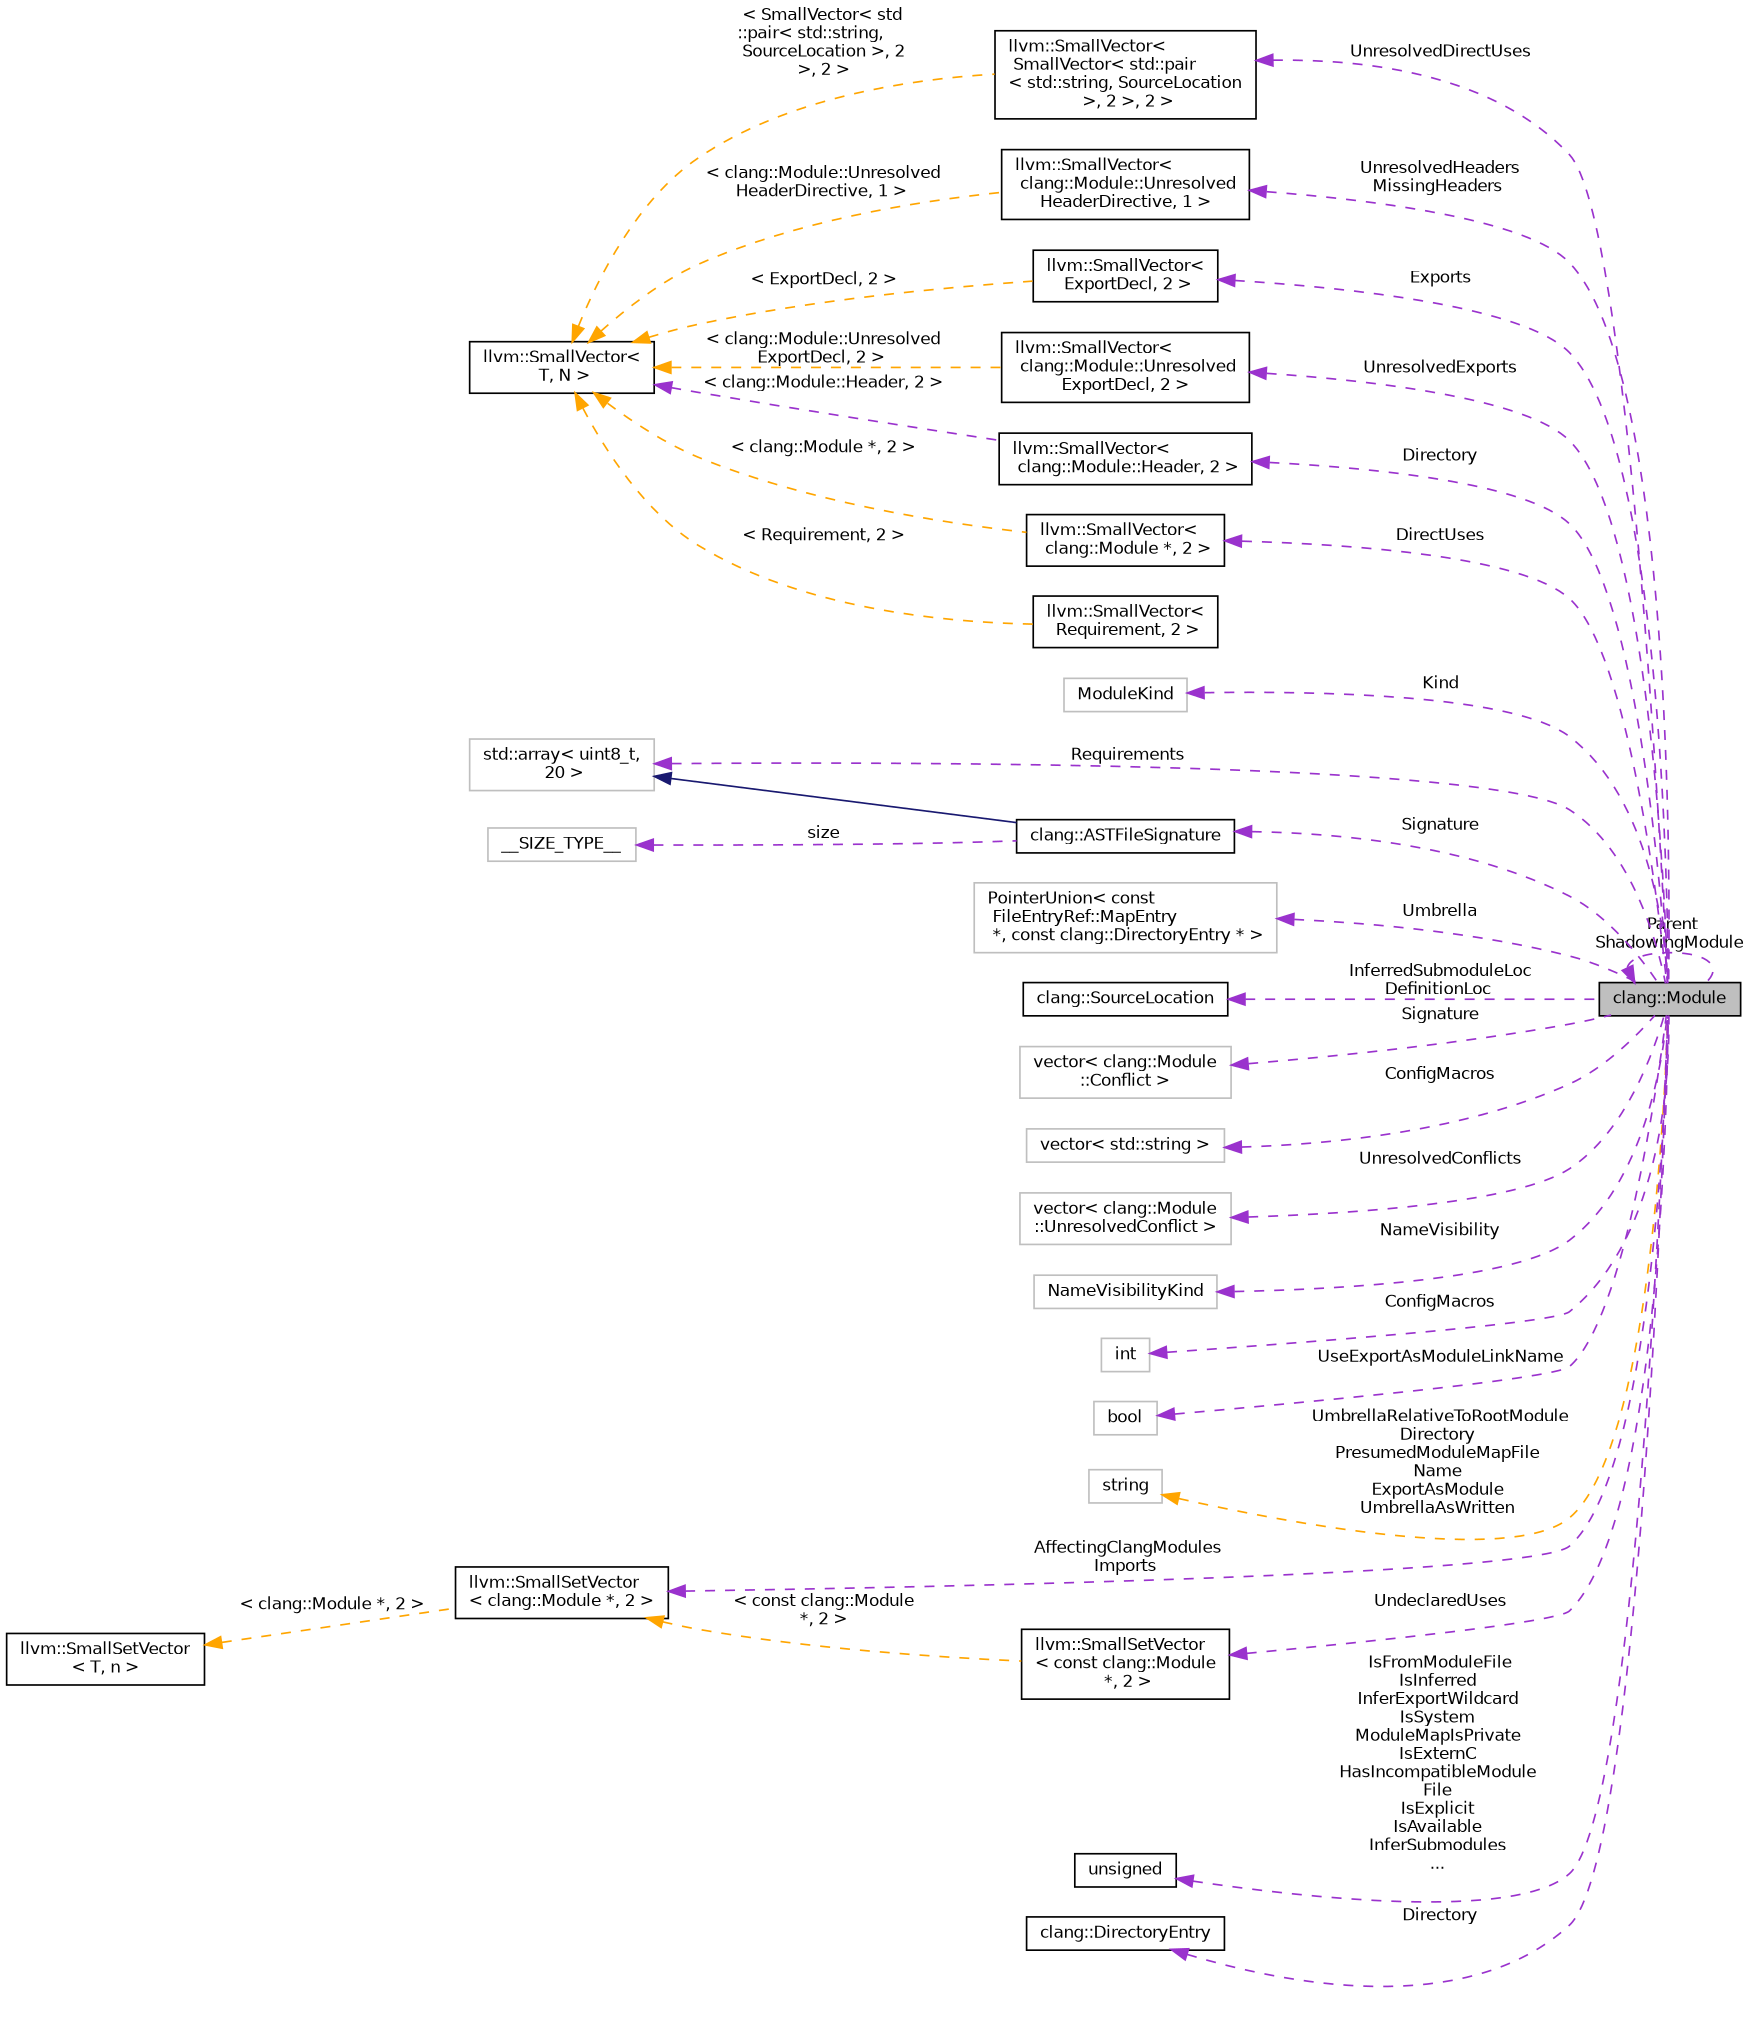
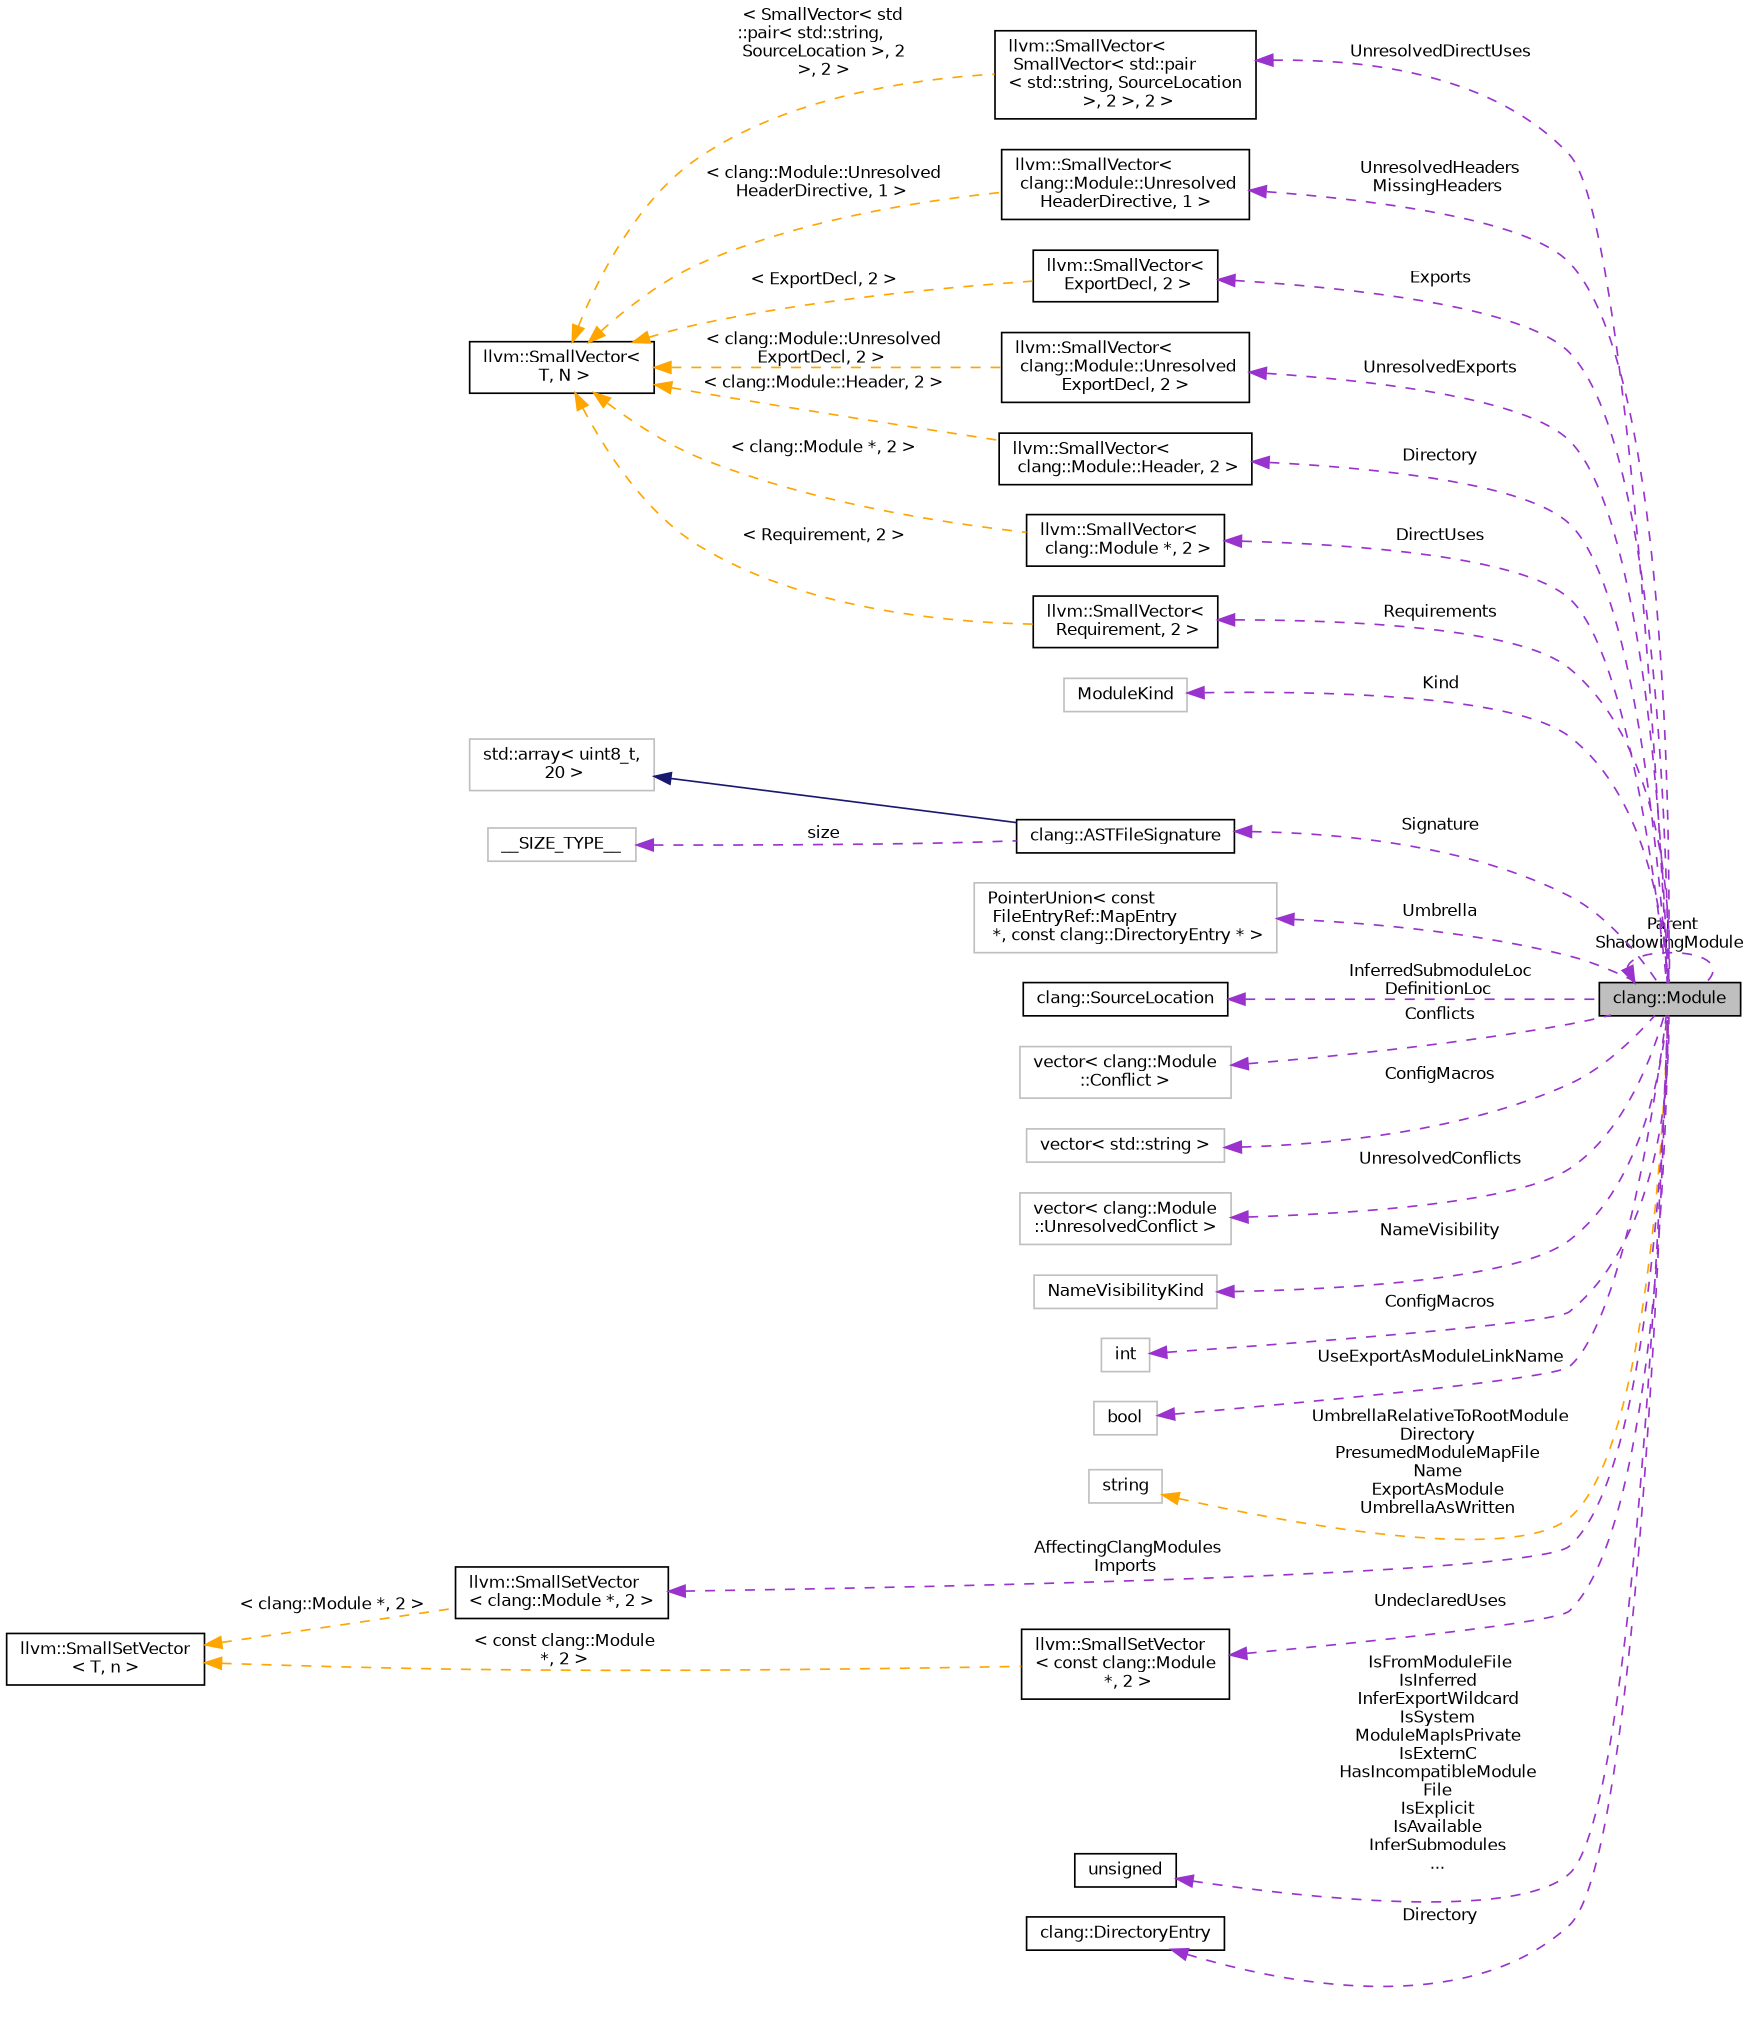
edge "llvm::SmallVector< clang::Module::Header, 2 >" -> "llvm::SmallVector< T, N >": color darkorchid3 -> orange
edge "clang::Module" -> "std::array< uint8_t, 20 >": now "clang::Module" -> "llvm::SmallVector< Requirement, 2 >"
edge "clang::Module" -> "vector< clang::Module ::Conflict >": label " Signature" -> " Conflicts"
edge "llvm::SmallSetVector < const clang::Module *, 2 >" -> "llvm::SmallSetVector < clang::Module *, 2 >": now "llvm::SmallSetVector < const clang::Module *, 2 >" -> "llvm::SmallSetVector < T, n >"
